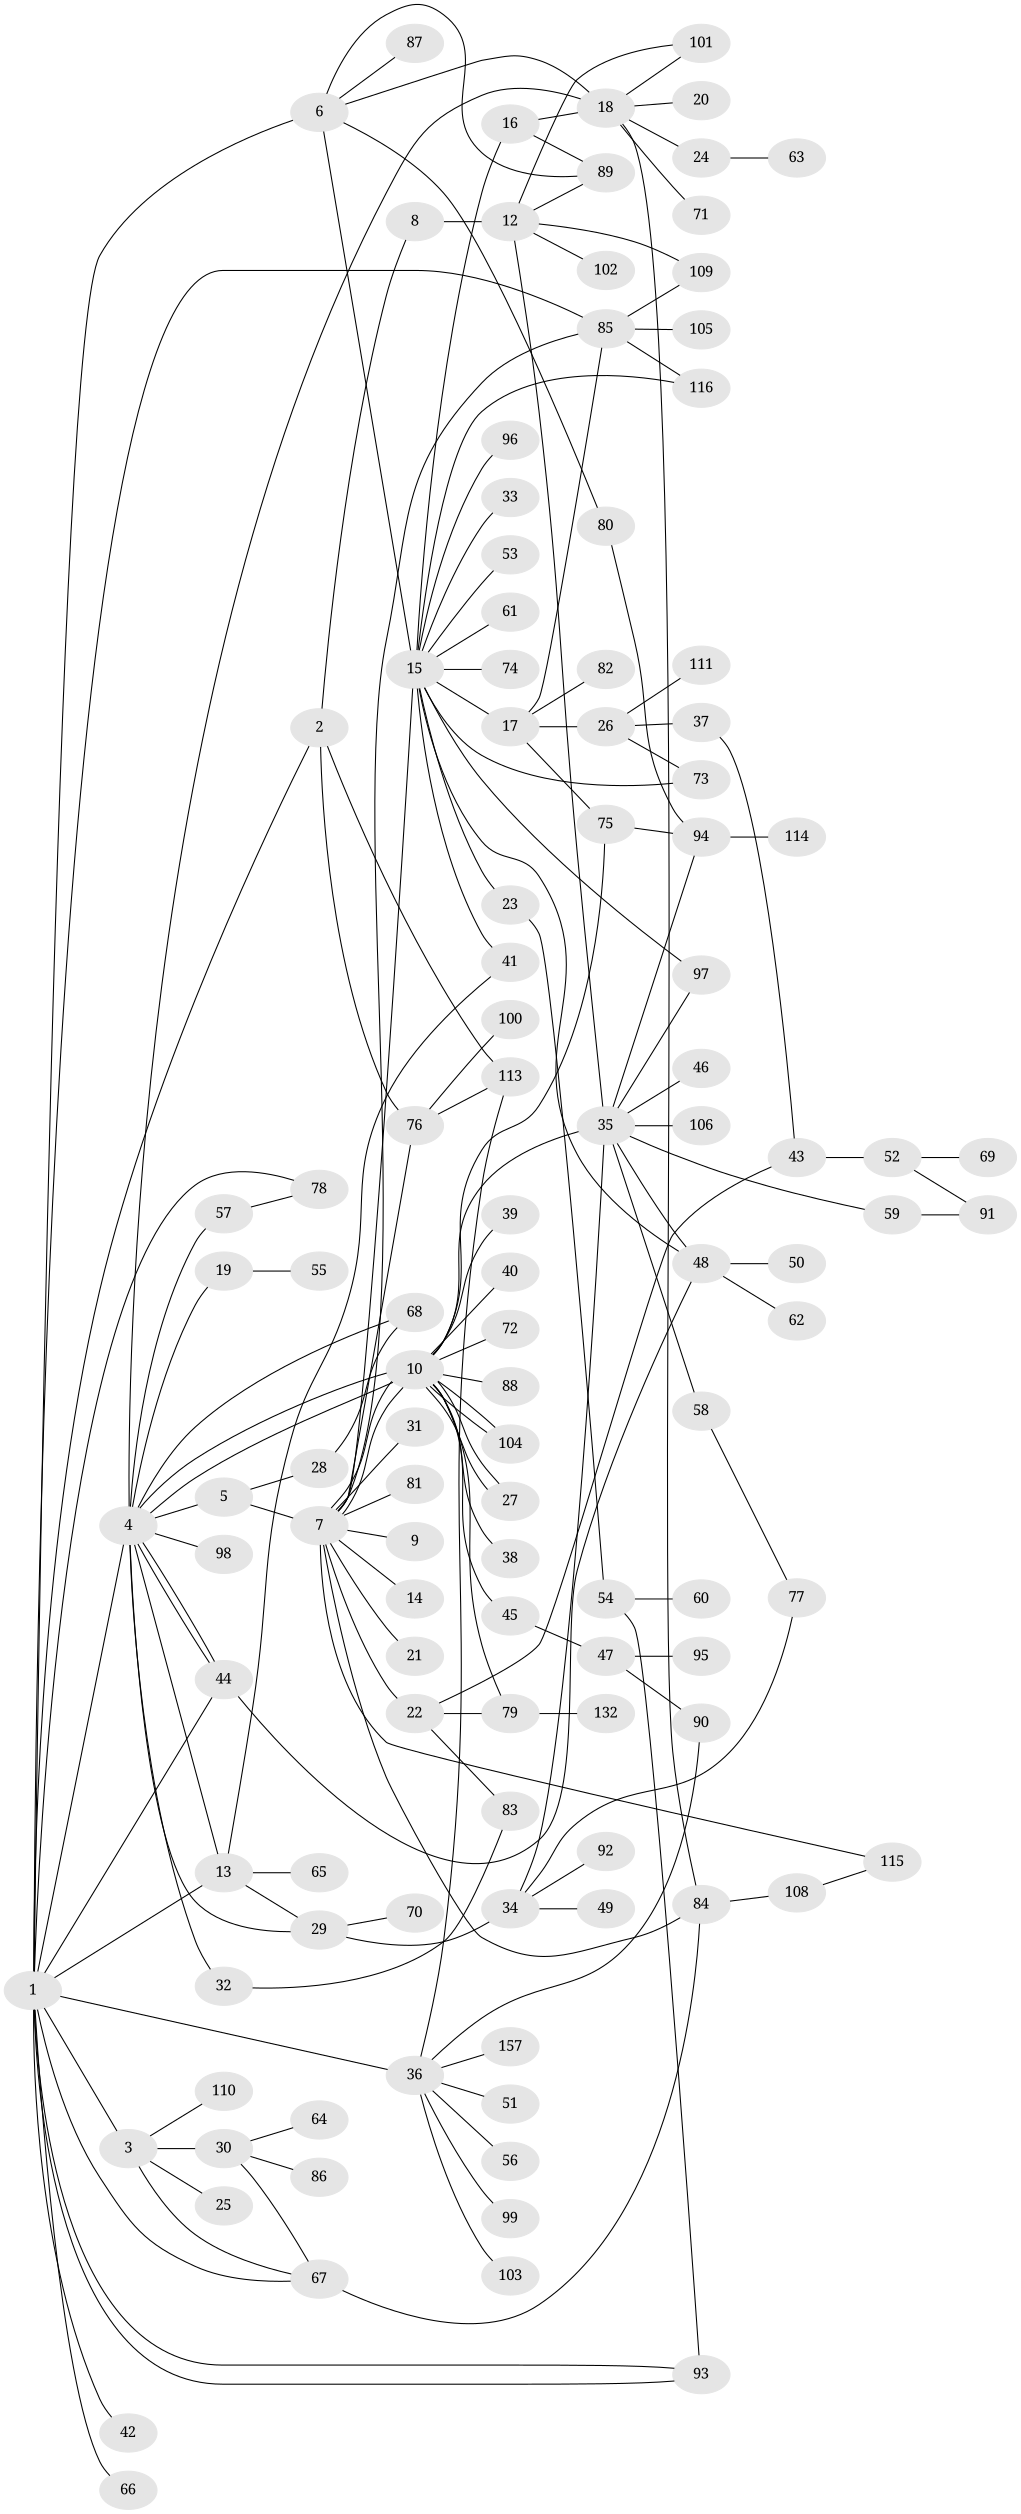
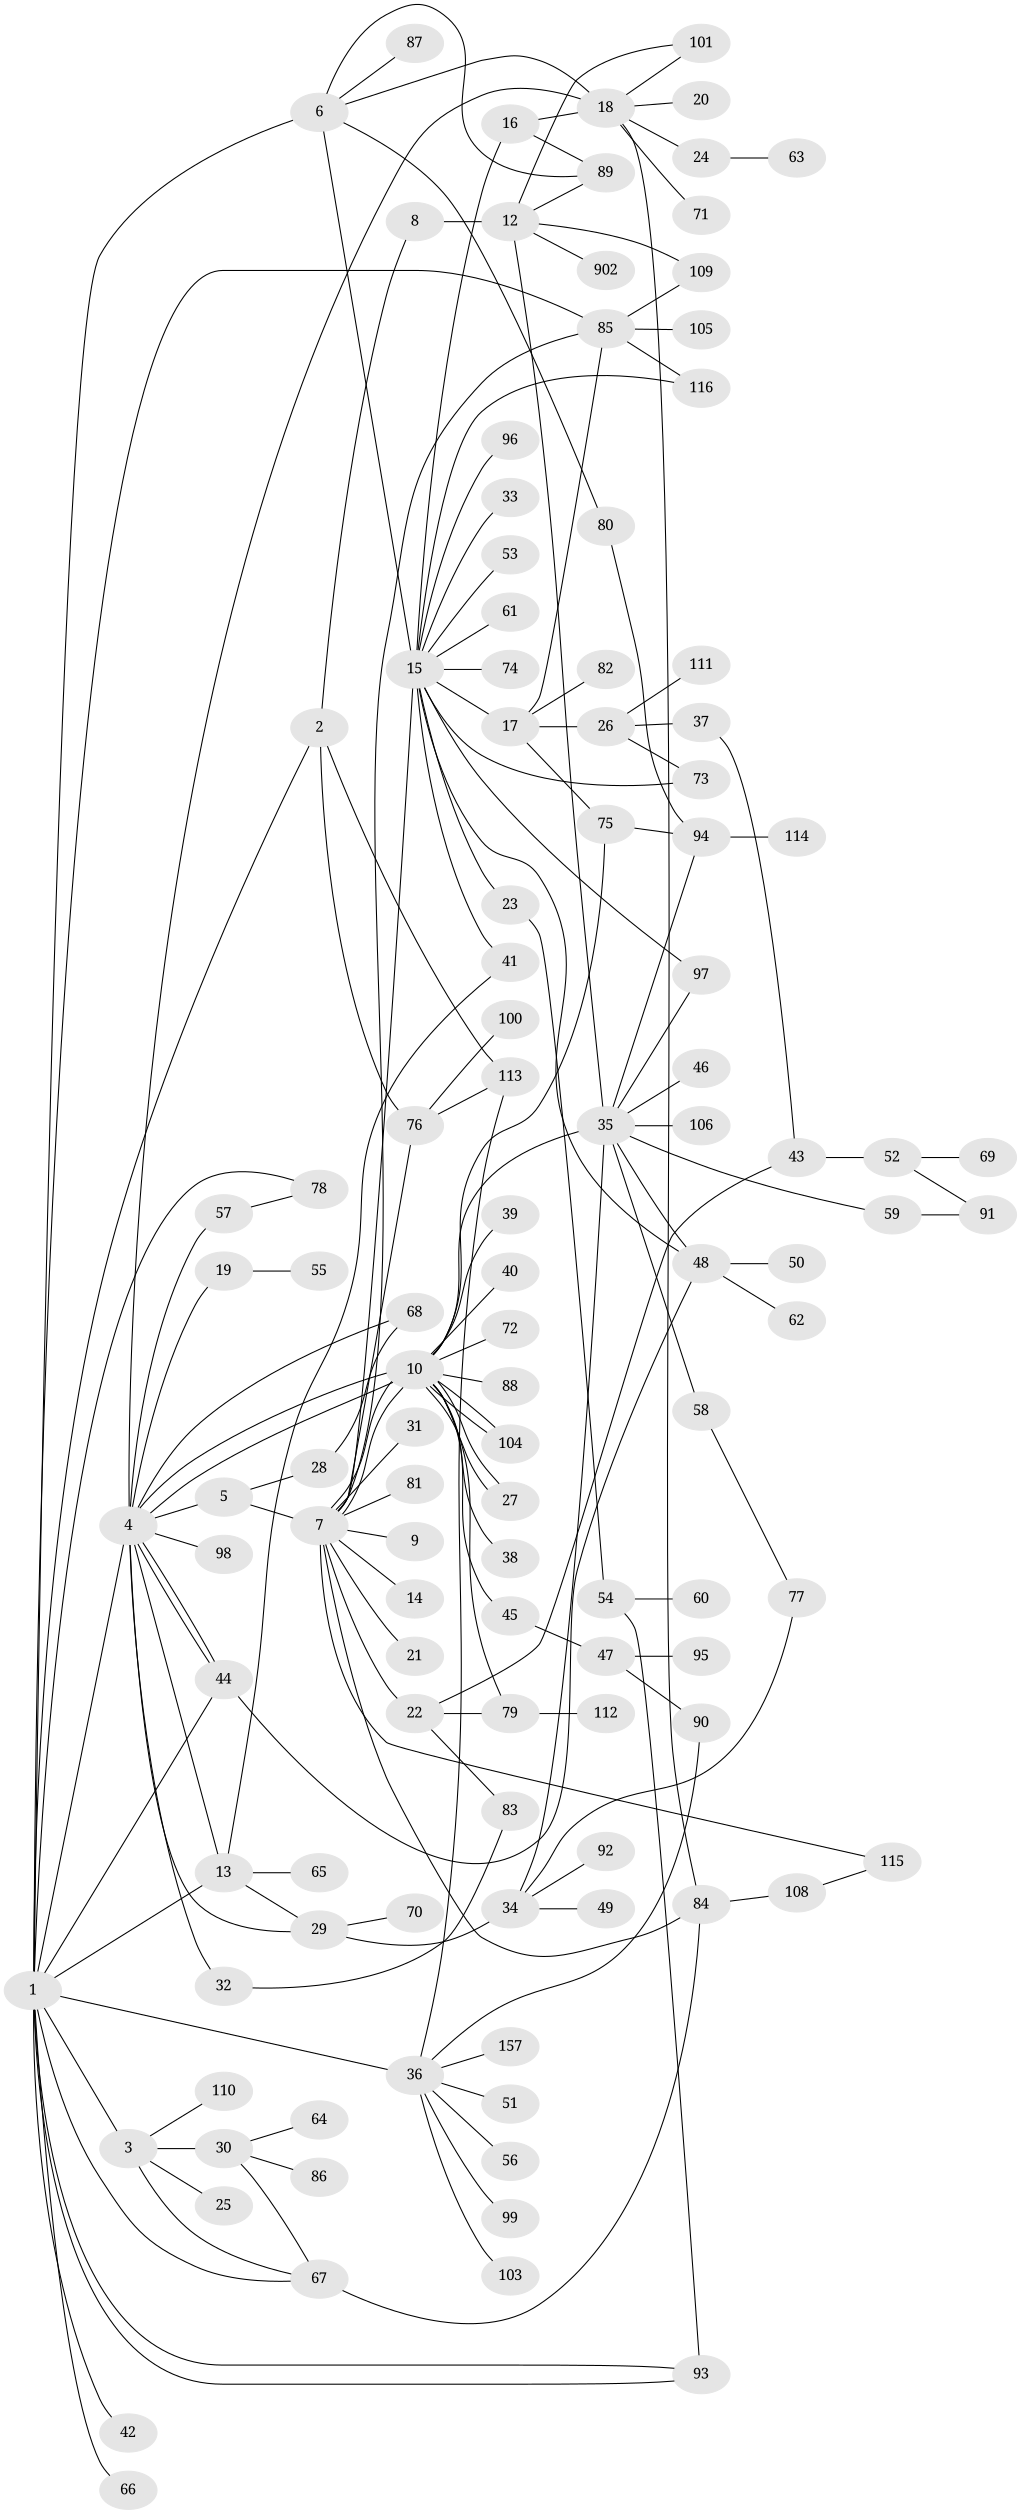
node "102": label "102" -> "902"
node "132": label "132" -> "112"
